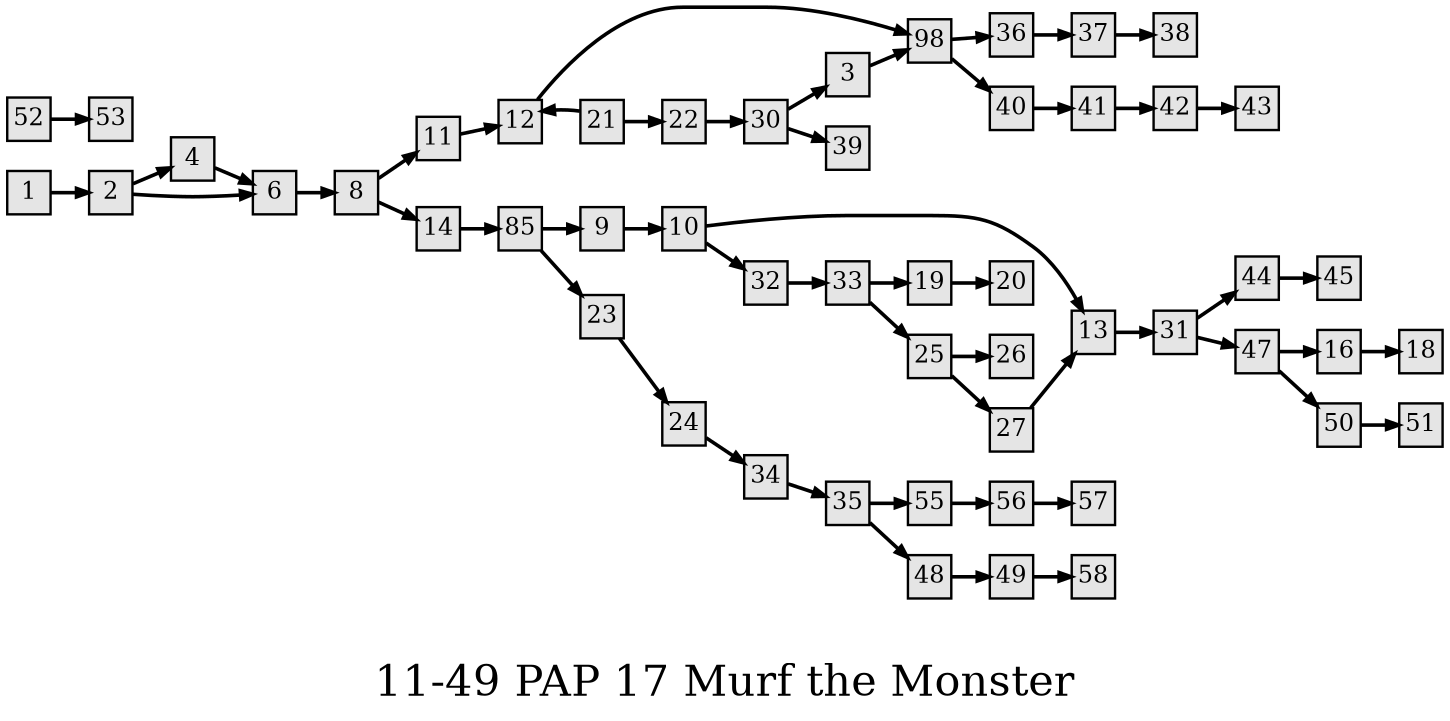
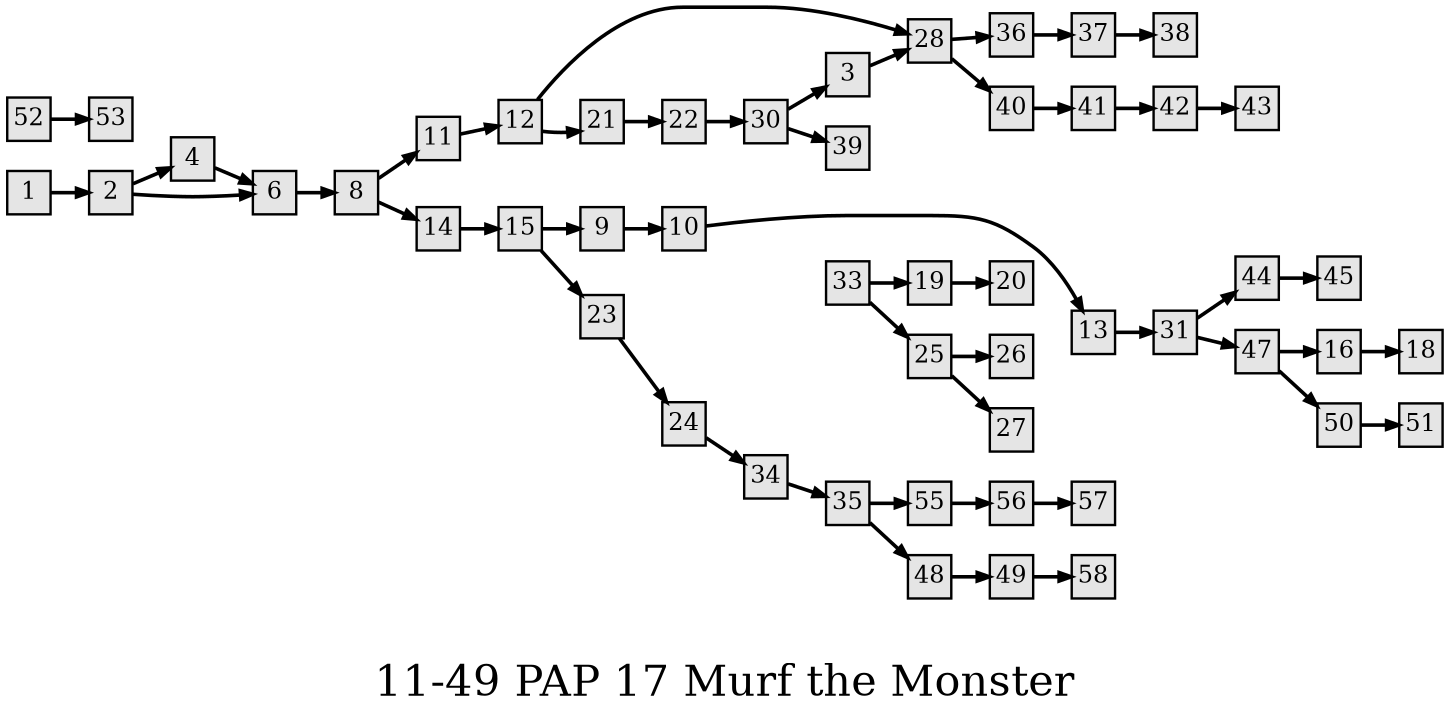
node "98": label "98" -> "28"
edge "21" -> "12": reversed
node "85": label "85" -> "15"
node "32": removed
edge "27" -> "13": removed
